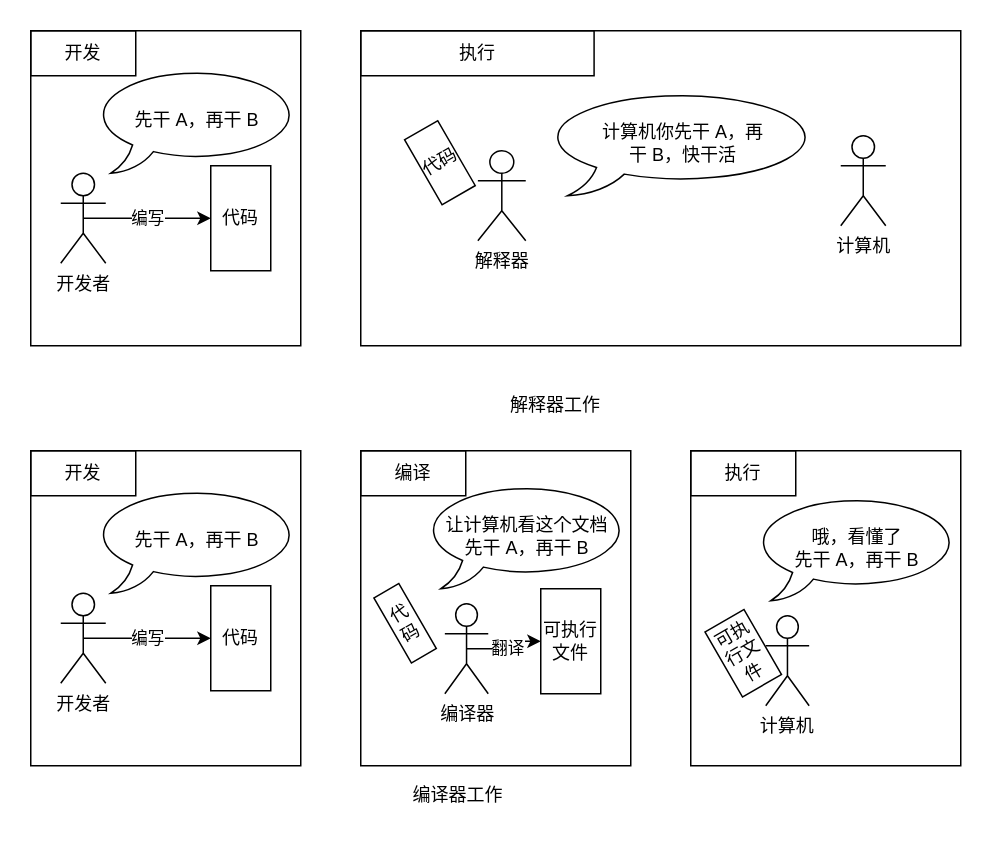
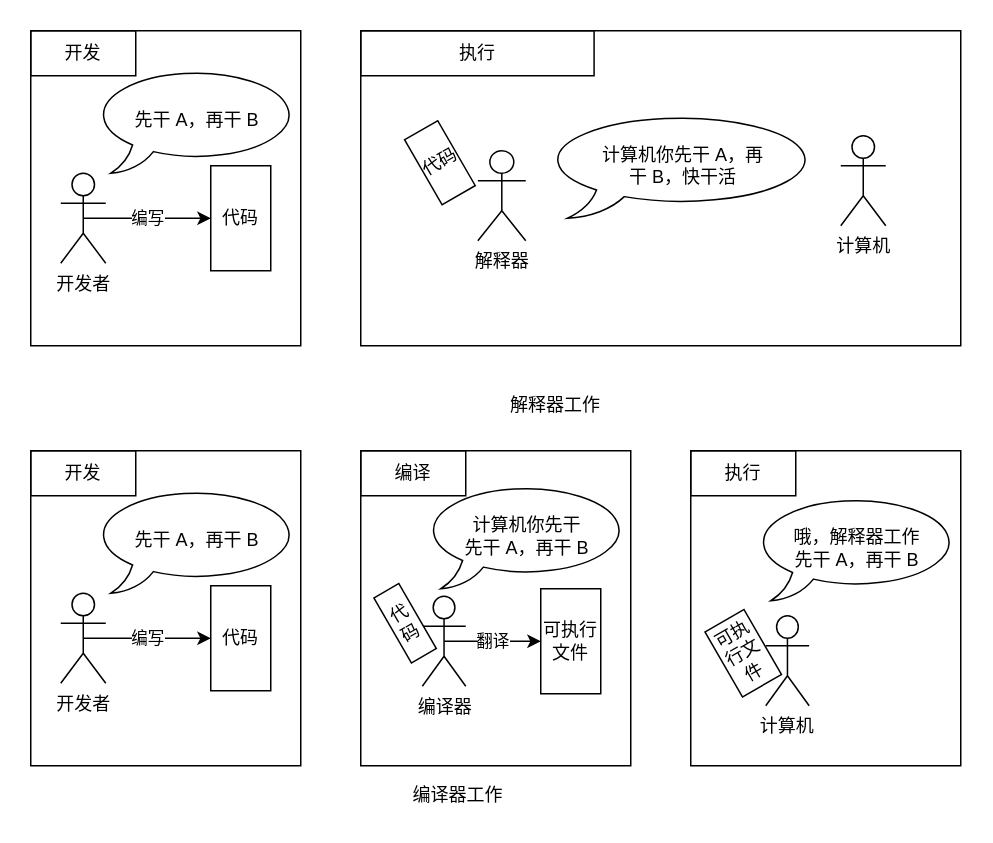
node "计算机你先干 A，再 干 B，快干活": moved (683, 143) -> (683, 166)
node "让计算机看这个文档 先干 A，再干 B": label "让计算机看这个文档 先干 A，再干 B" -> "计算机你先干 先干 A，再干 B"
node "哦，看懂了 先干 A，再干 B": label "哦，看懂了 先干 A，再干 B" -> "哦，解释器工作 先干 A，再干 B"
node "编译器": moved (467, 649) -> (444, 641)
